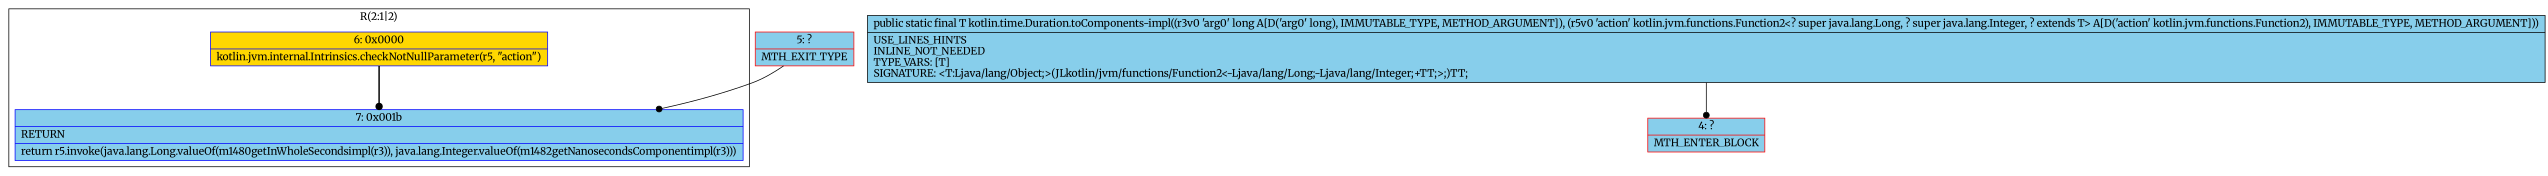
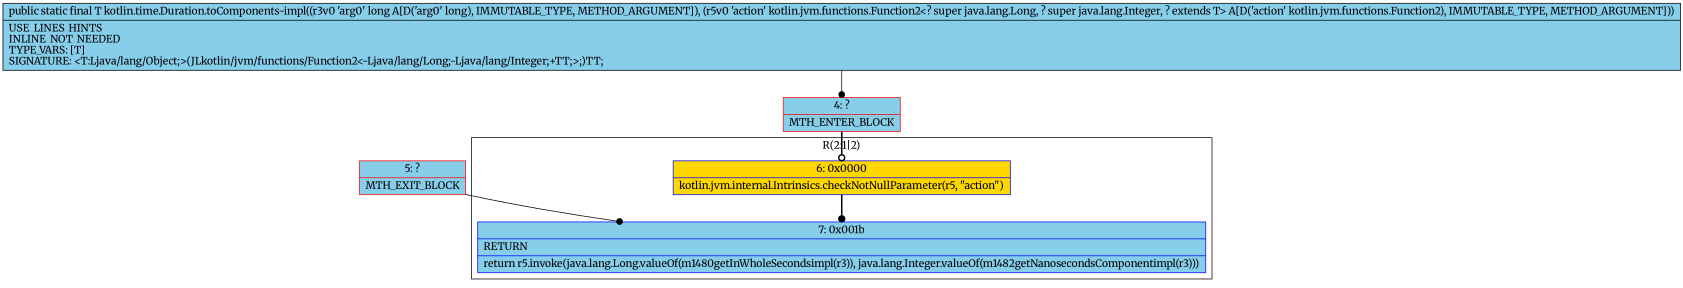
node "5: ?": text "MTH_EXIT_TYPE" -> "MTH_EXIT_BLOCK"
edge "4: ?" -> "6: 0x0000": added
